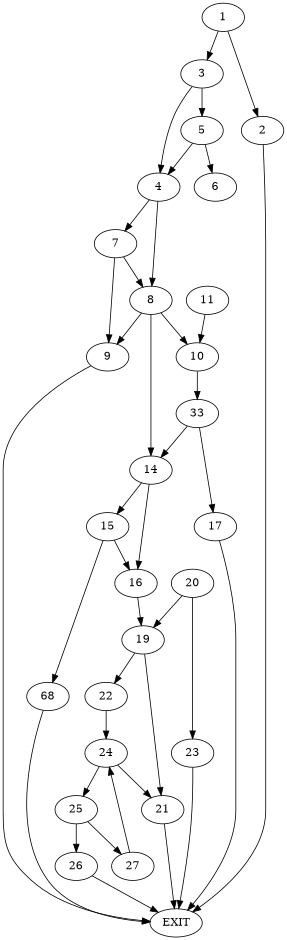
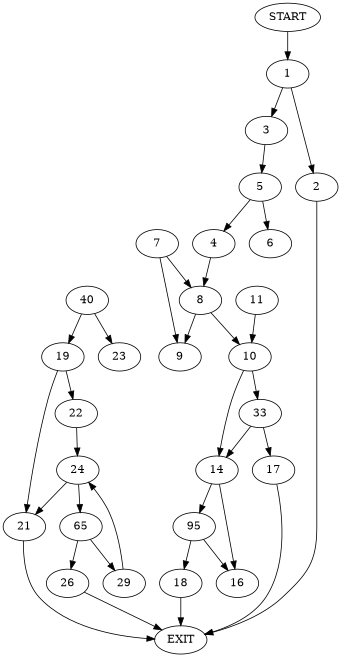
node "START": added
edge "3" -> "4": removed
edge "4" -> "7": removed
edge "8" -> "14": now "10" -> "14"
node "15": label "15" -> "95"
node "20": label "20" -> "40"
edge "16" -> "19": removed
edge "9" -> "EXIT": removed
node "68": label "68" -> "18"
node "25": label "25" -> "65"
edge "23" -> "EXIT": removed
node "27": label "27" -> "29"
